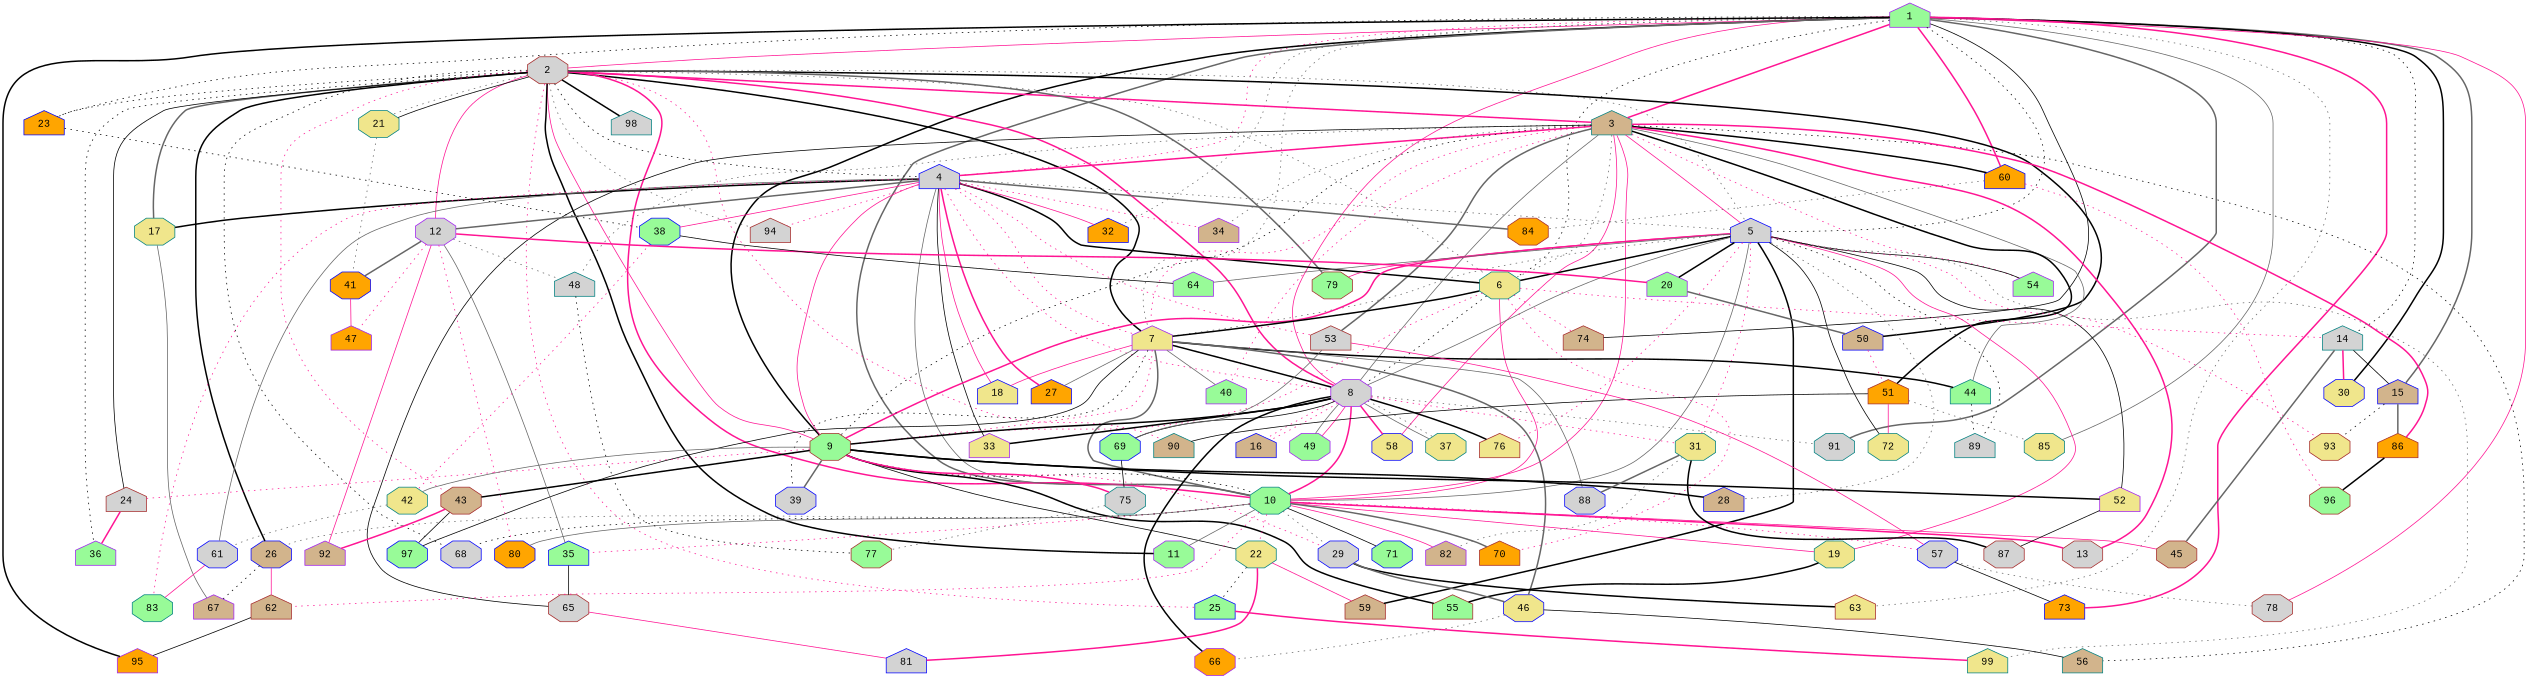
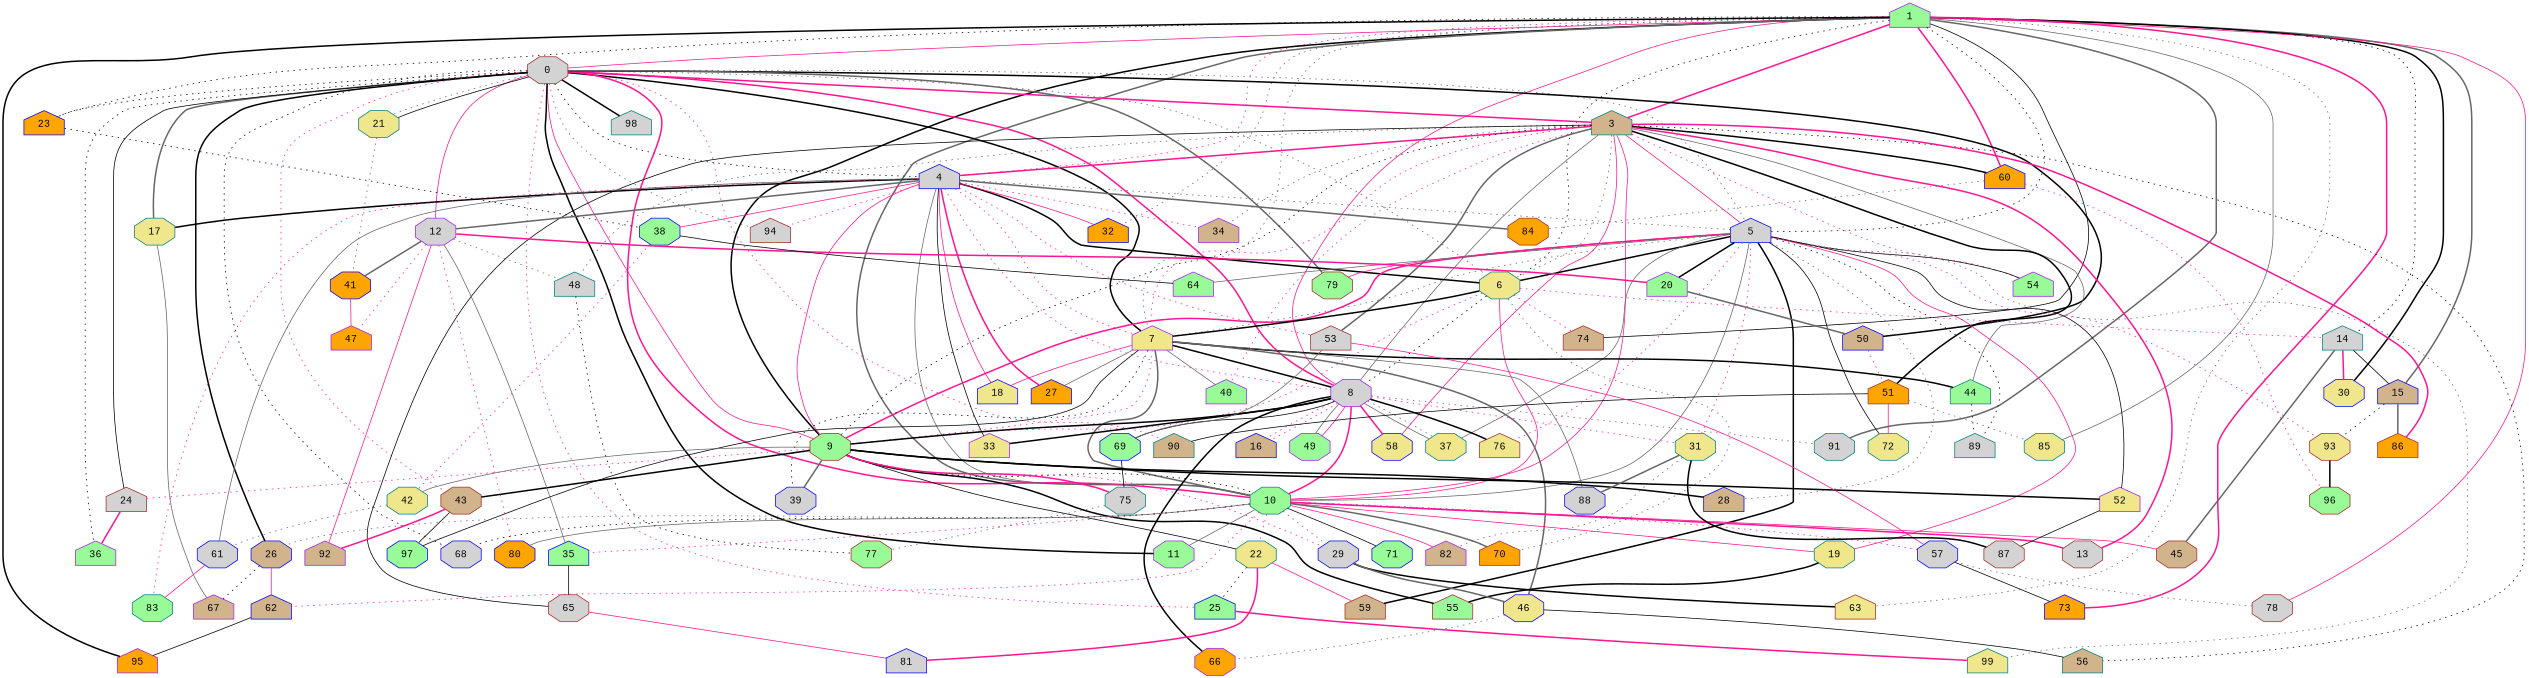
node "2": label "2" -> "0"
edge "5" -- "8": now "5" -- "37"
edge "6" -- "70": color deeppink -> gray40
edge "86" -- "96": now "93" -- "96"
node "62": color brown -> blue
